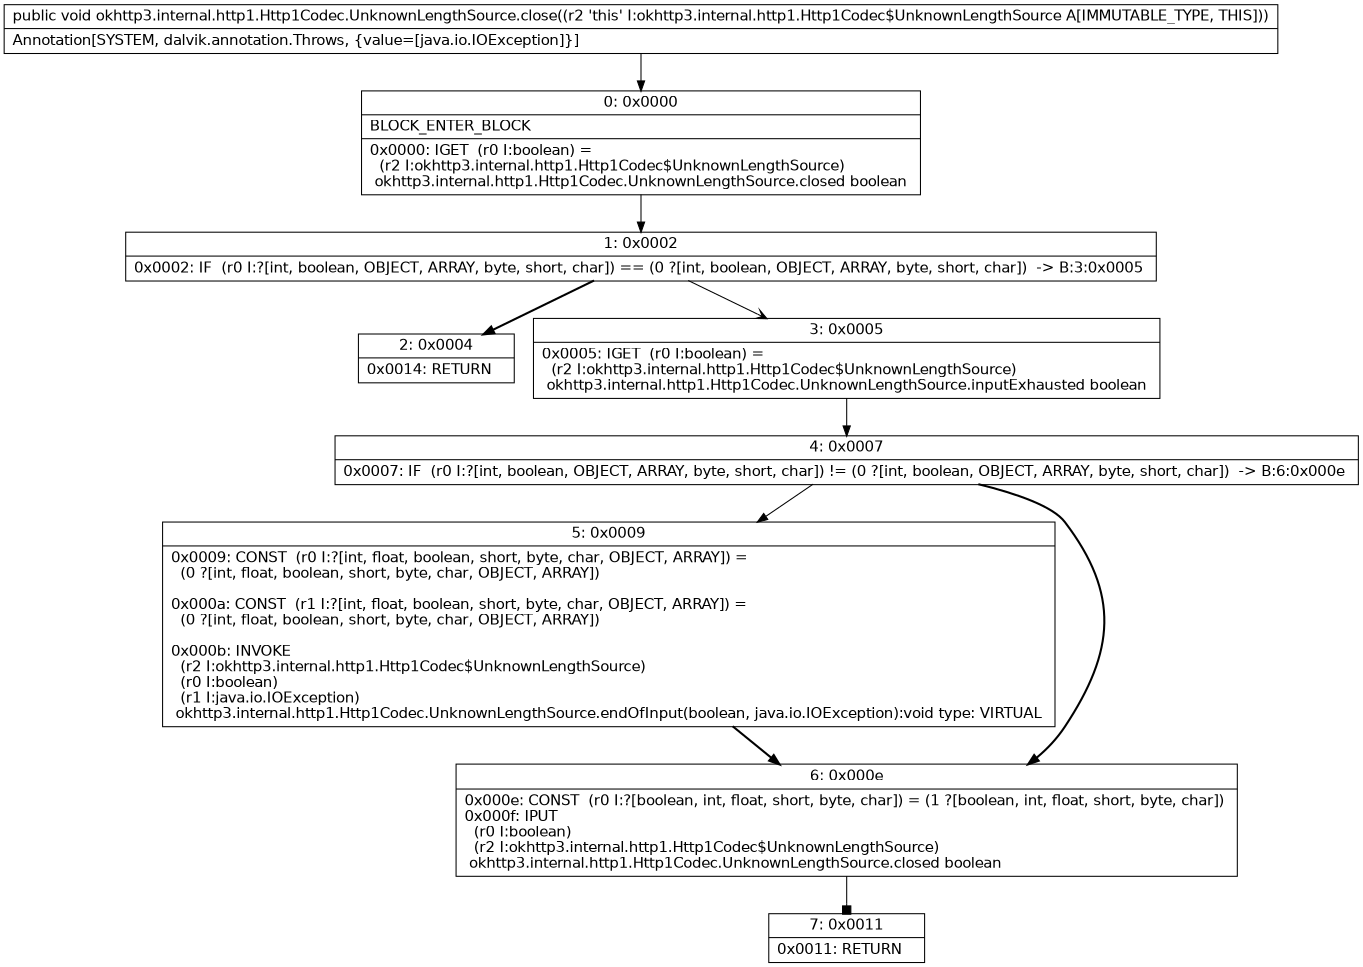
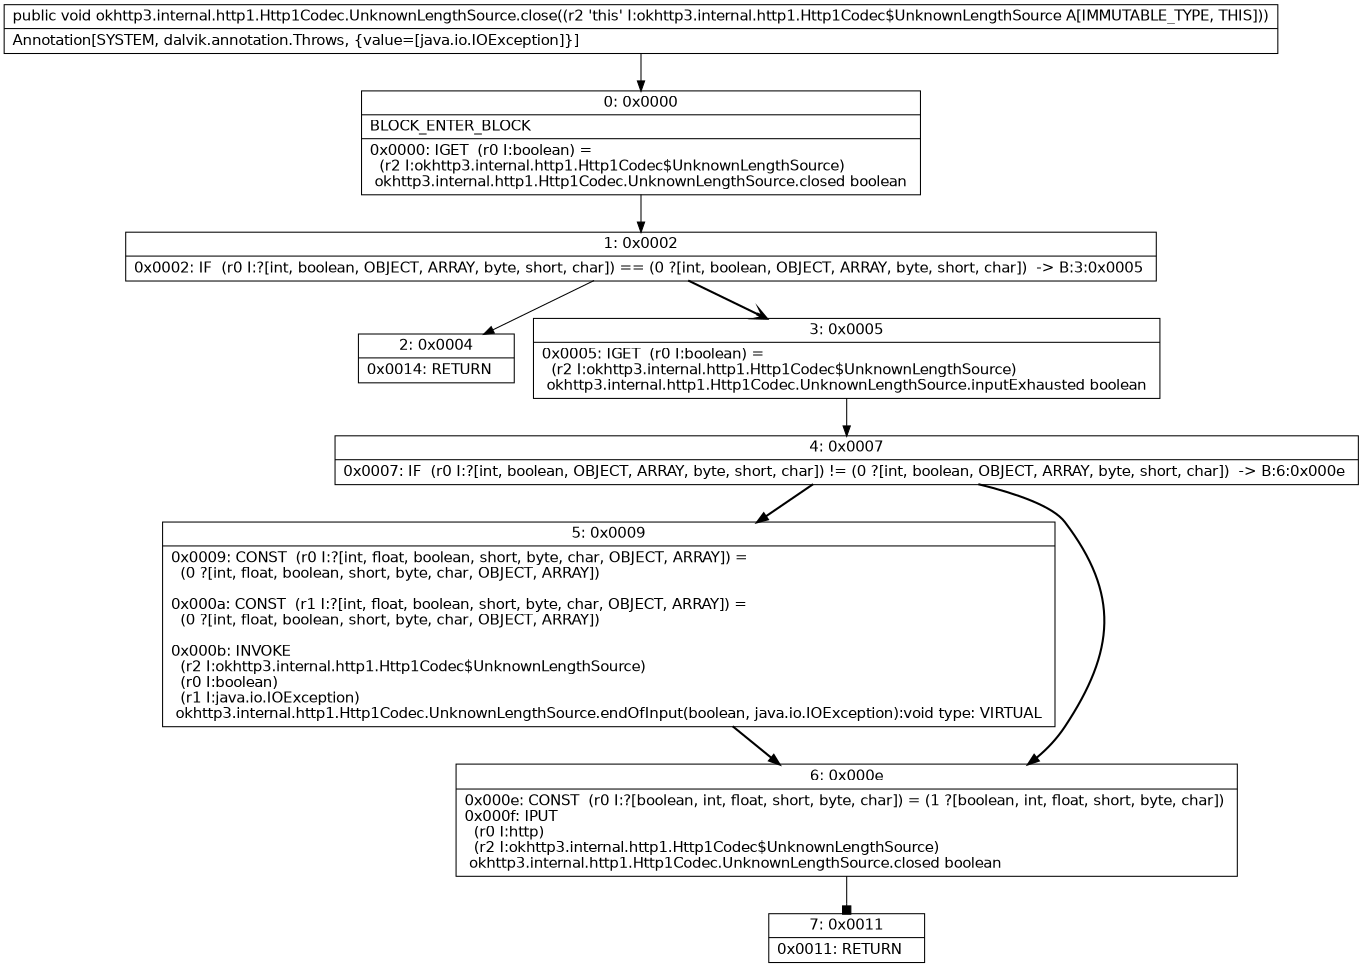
edge "1: 0x0002" -> "3: 0x0005": style solid -> bold
edge "1: 0x0002" -> "2: 0x0004": style bold -> solid
edge "4: 0x0007" -> "5: 0x0009": style solid -> bold
node "6: 0x000e": text "(r0 I:boolean)" -> "(r0 I:http)"
